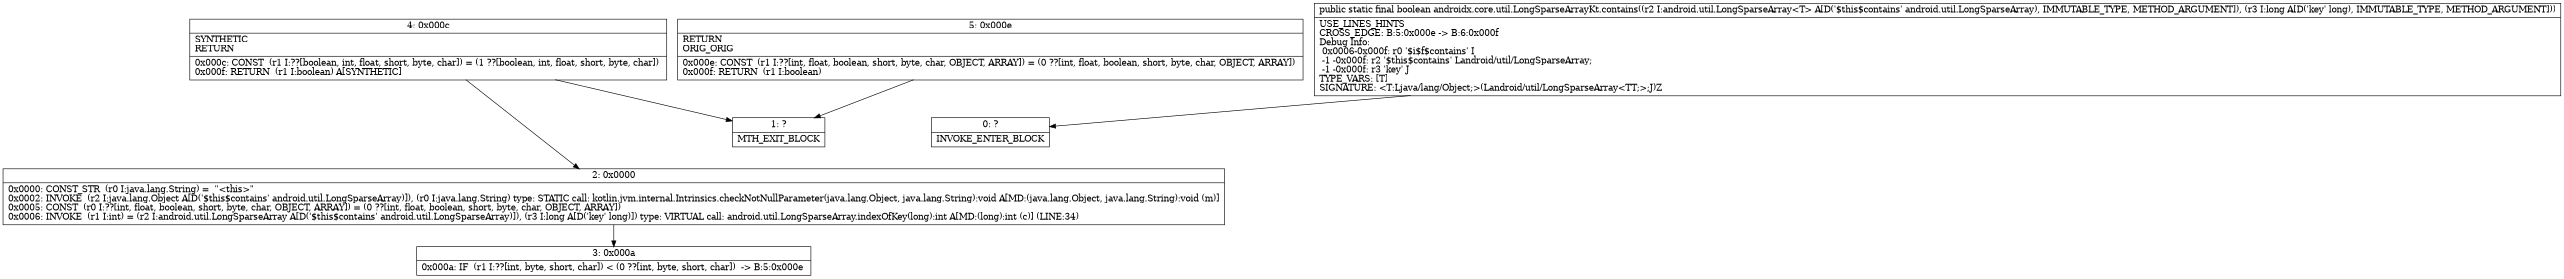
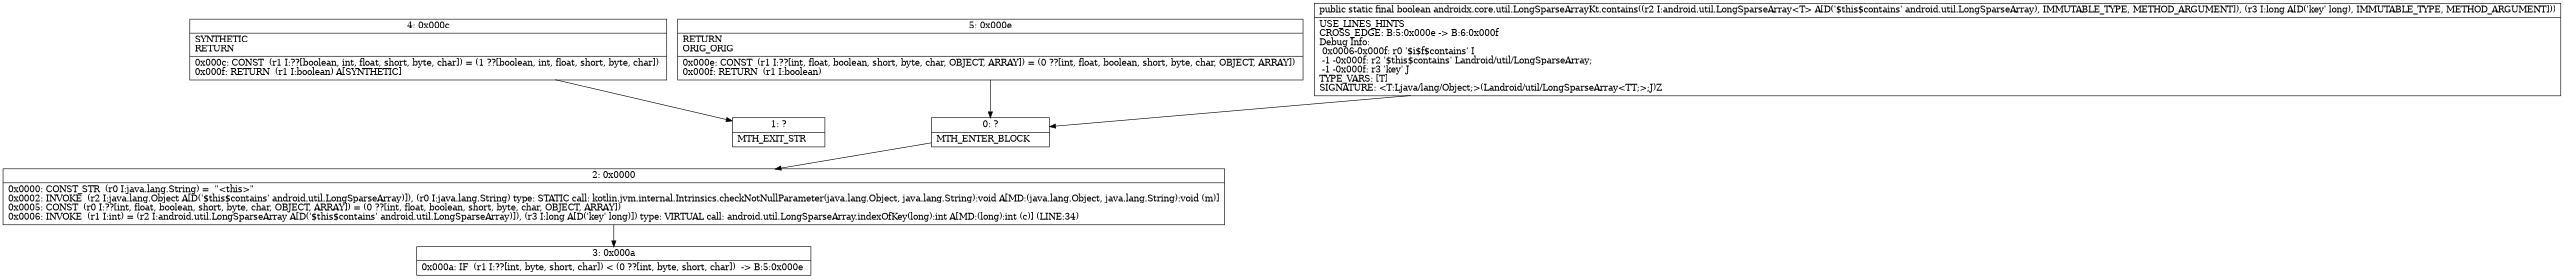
edge "5: 0x000e" -> "1: ?": now "5: 0x000e" -> "0: ?"
edge "4: 0x000c" -> "2: 0x0000": now "0: ?" -> "2: 0x0000"
node "1: ?": text "MTH_EXIT_BLOCK" -> "MTH_EXIT_STR"
node "0: ?": text "INVOKE_ENTER_BLOCK" -> "MTH_ENTER_BLOCK"
